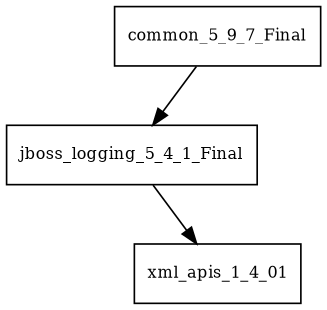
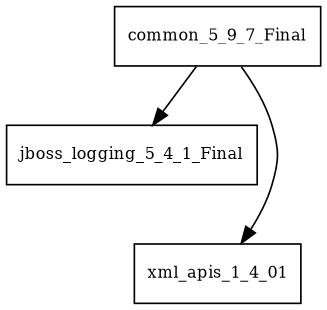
edge "jboss_logging_5_4_1_Final" -> "xml_apis_1_4_01": now "common_5_9_7_Final" -> "xml_apis_1_4_01"
